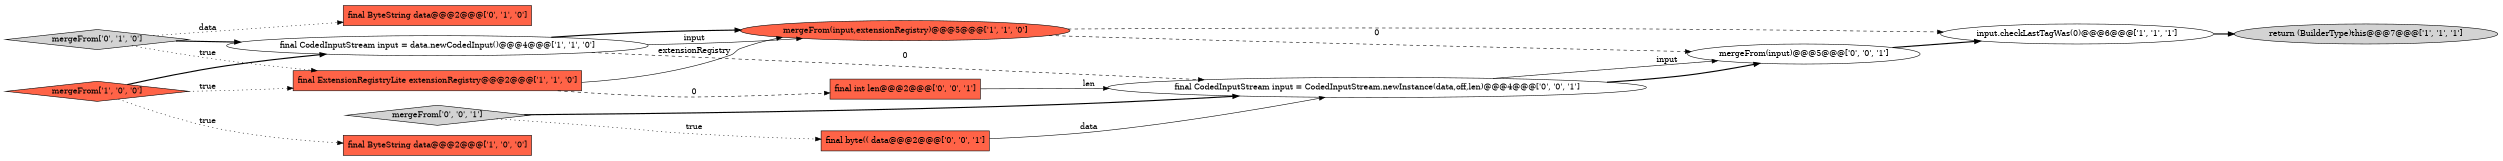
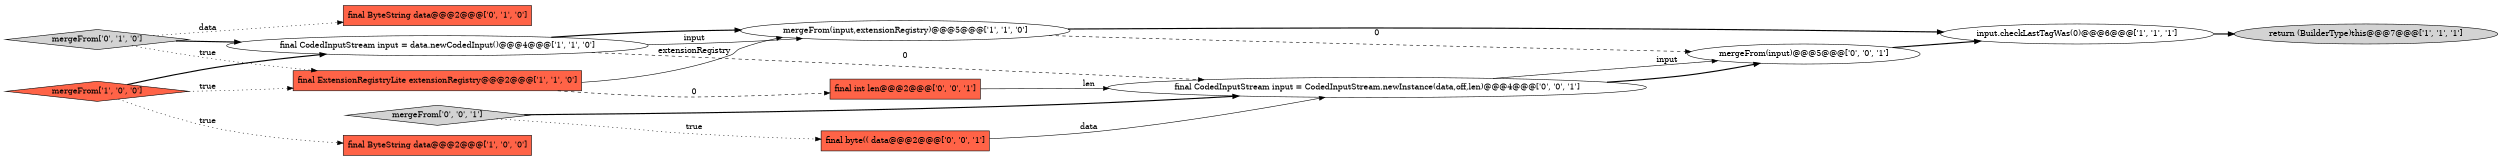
edge "mergeFrom(input,extensionRegistry)@@@5@@@['1', '1', '0']" -> "input.checkLastTagWas(0)@@@6@@@['1', '1', '1']": style dashed -> bold
node "mergeFrom(input,extensionRegistry)@@@5@@@['1', '1', '0']": fillcolor tomato -> white
